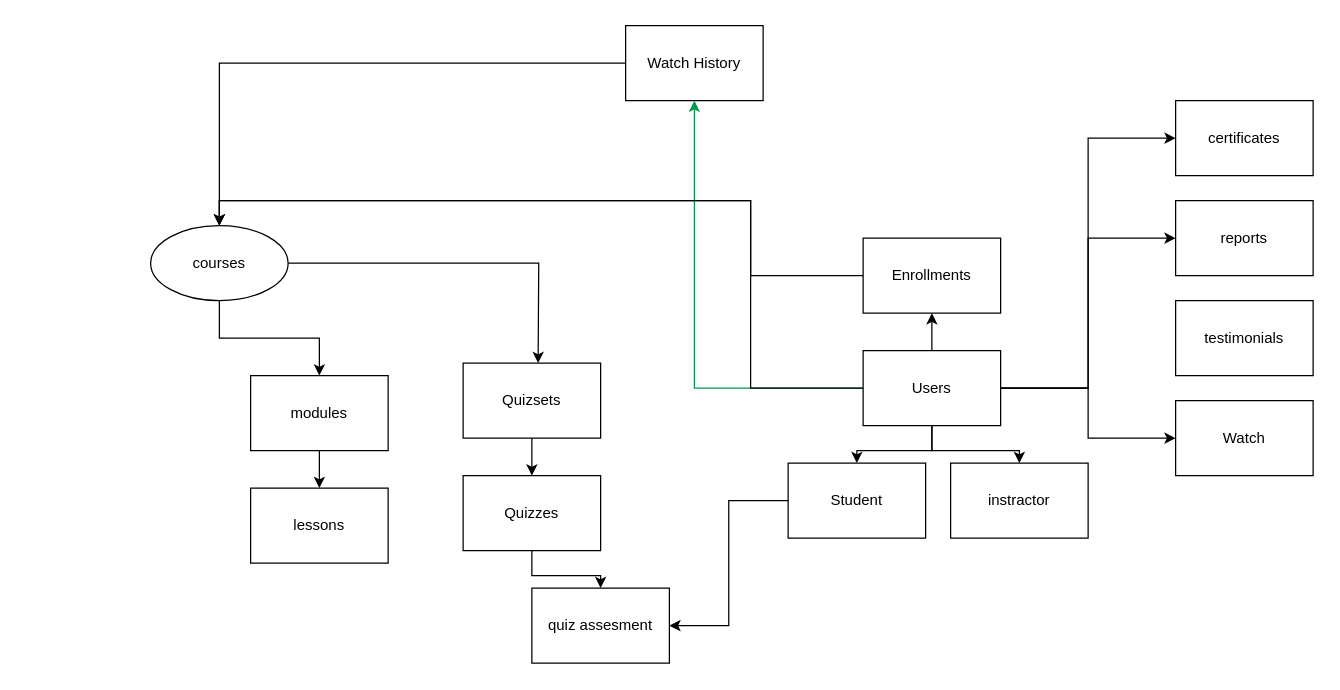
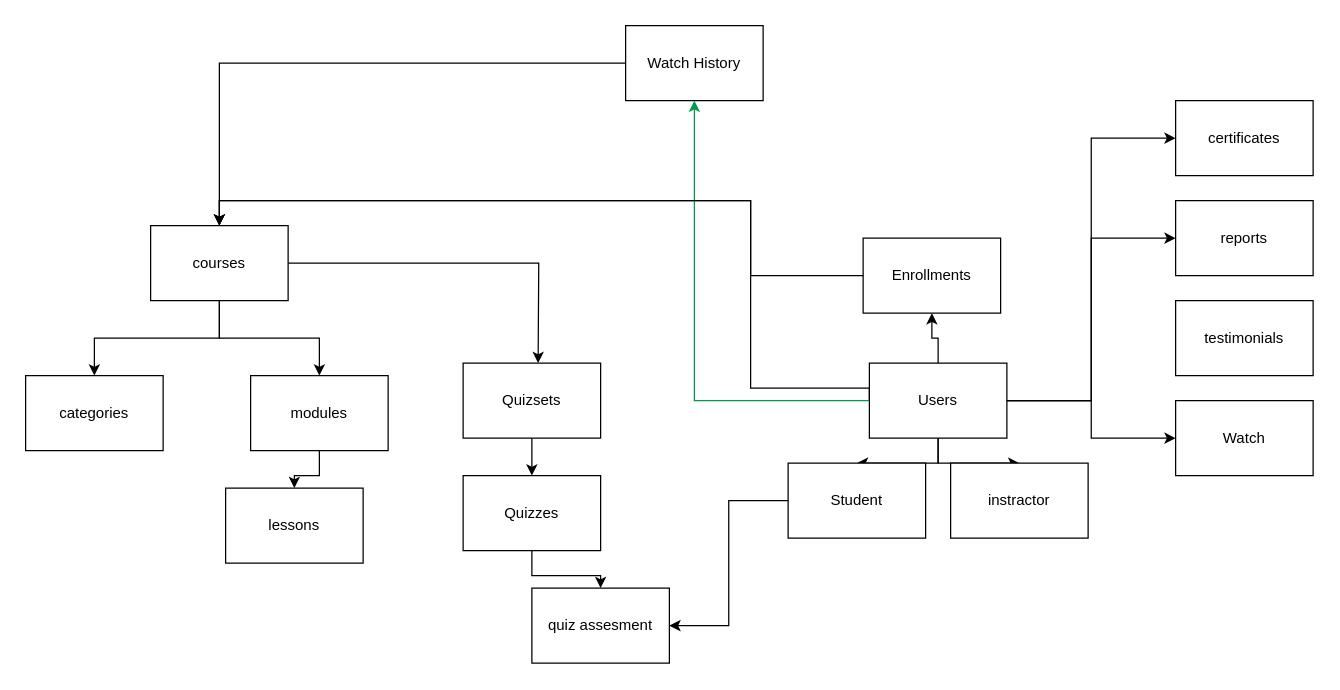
node "courses": shape ellipse -> rectangle
edge "courses" -> "categories": added
node "Users": moved (932, 388) -> (938, 401)
node "categories": added
node "lessons": moved (319, 526) -> (294, 526)
